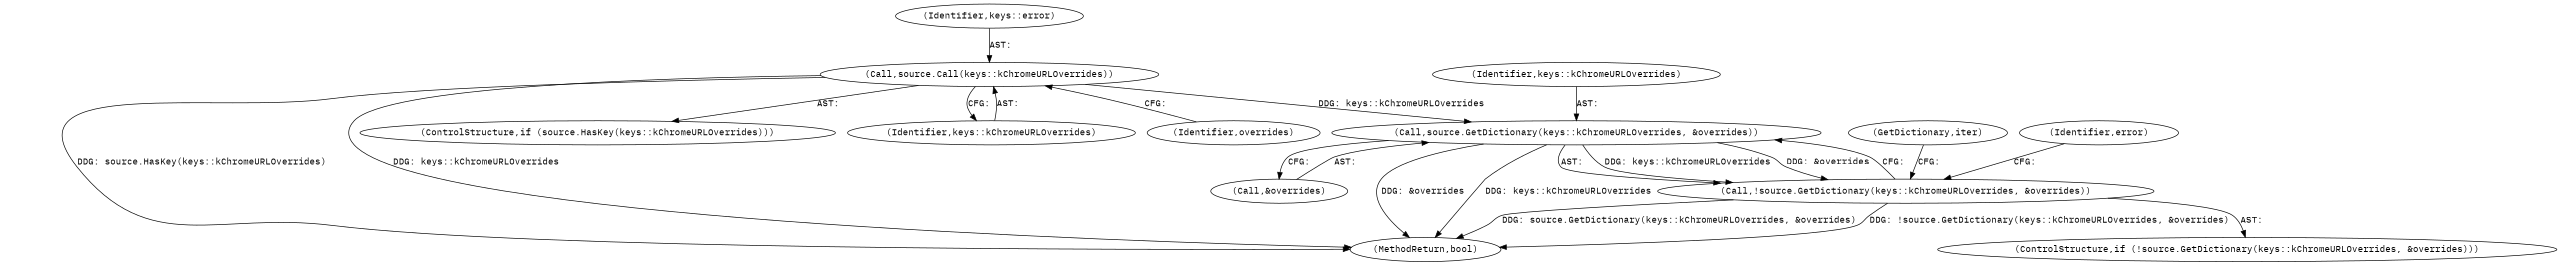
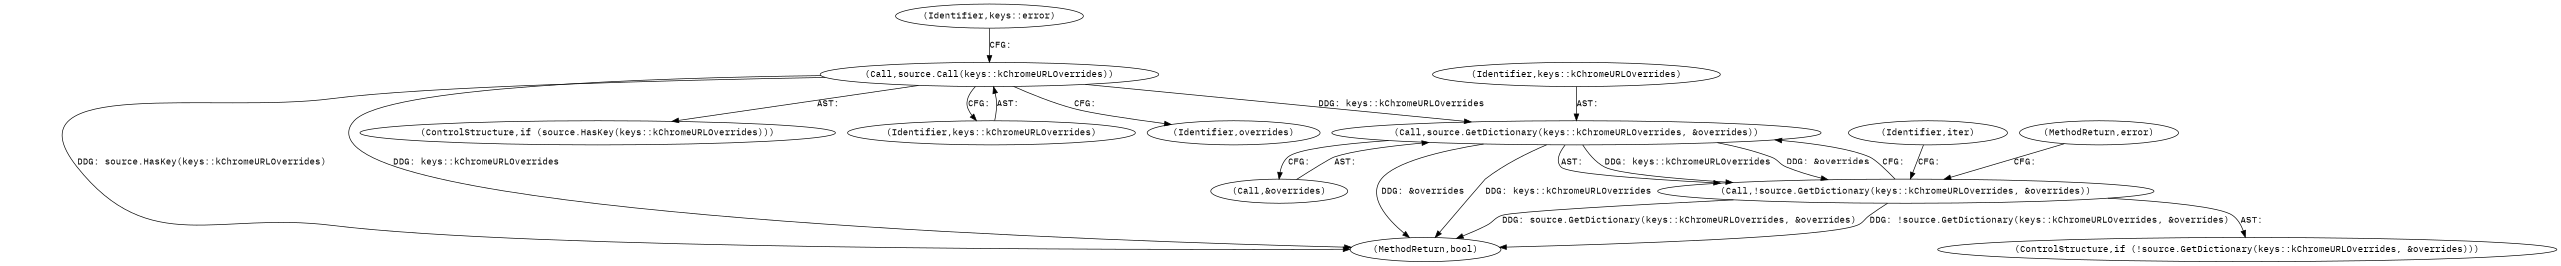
edge "(Identifier,keys::error)" -> "(Call,source.Call(keys::kChromeURLOverrides))": label "AST: " -> "CFG: "
edge "(Identifier,overrides)" -> "(Call,source.Call(keys::kChromeURLOverrides))": reversed
node "(GetDictionary,iter)": label "(GetDictionary,iter)" -> "(Identifier,iter)"
node "(Identifier,error)": label "(Identifier,error)" -> "(MethodReturn,error)"
